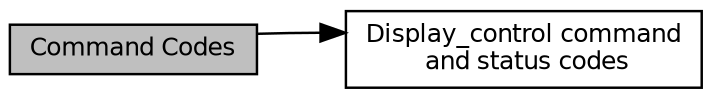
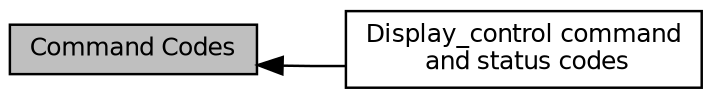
edge "Command Codes" -> "Display_control command and status codes": reversed
